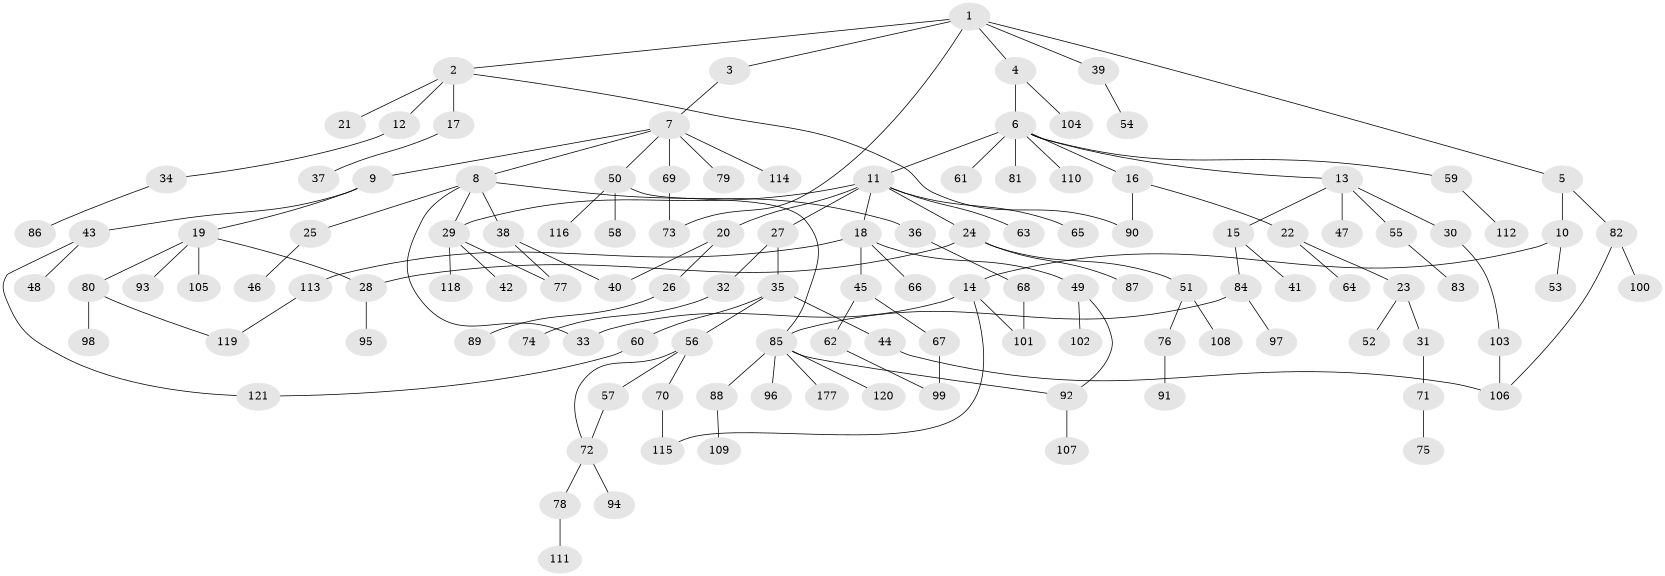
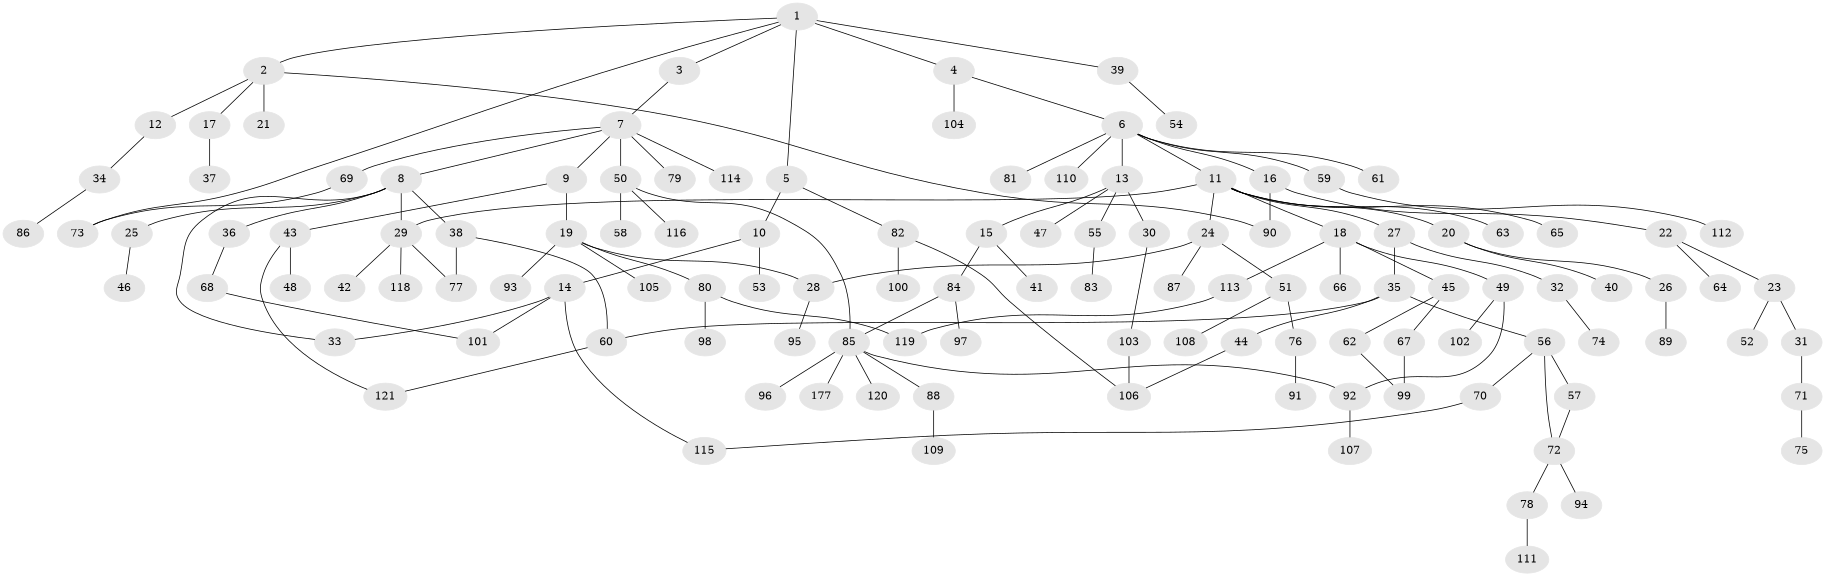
edge "38" -- "40": now "38" -- "60"
